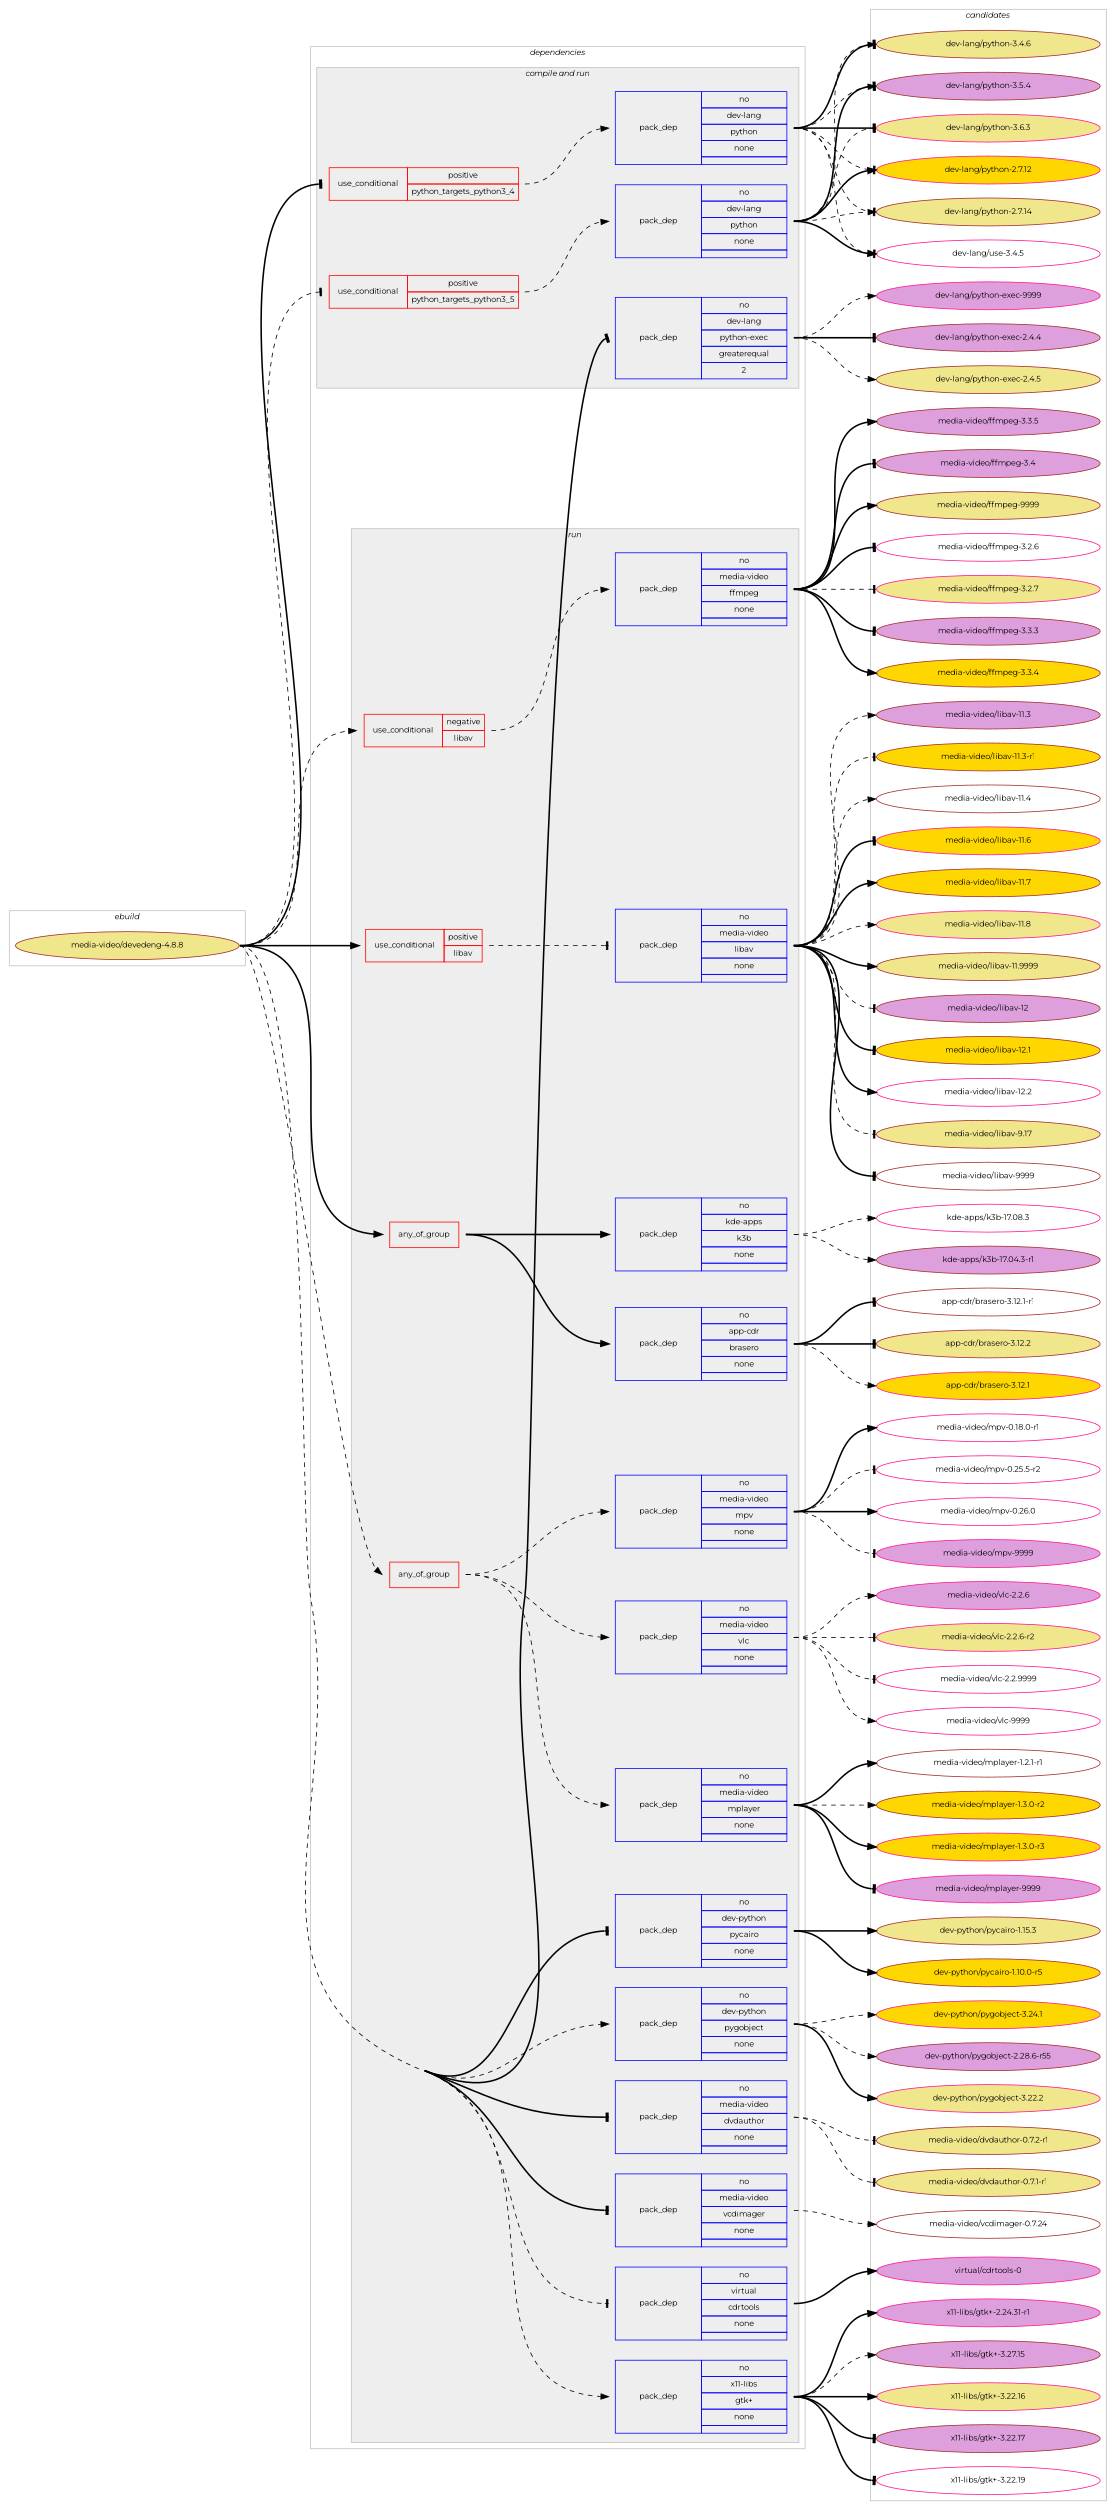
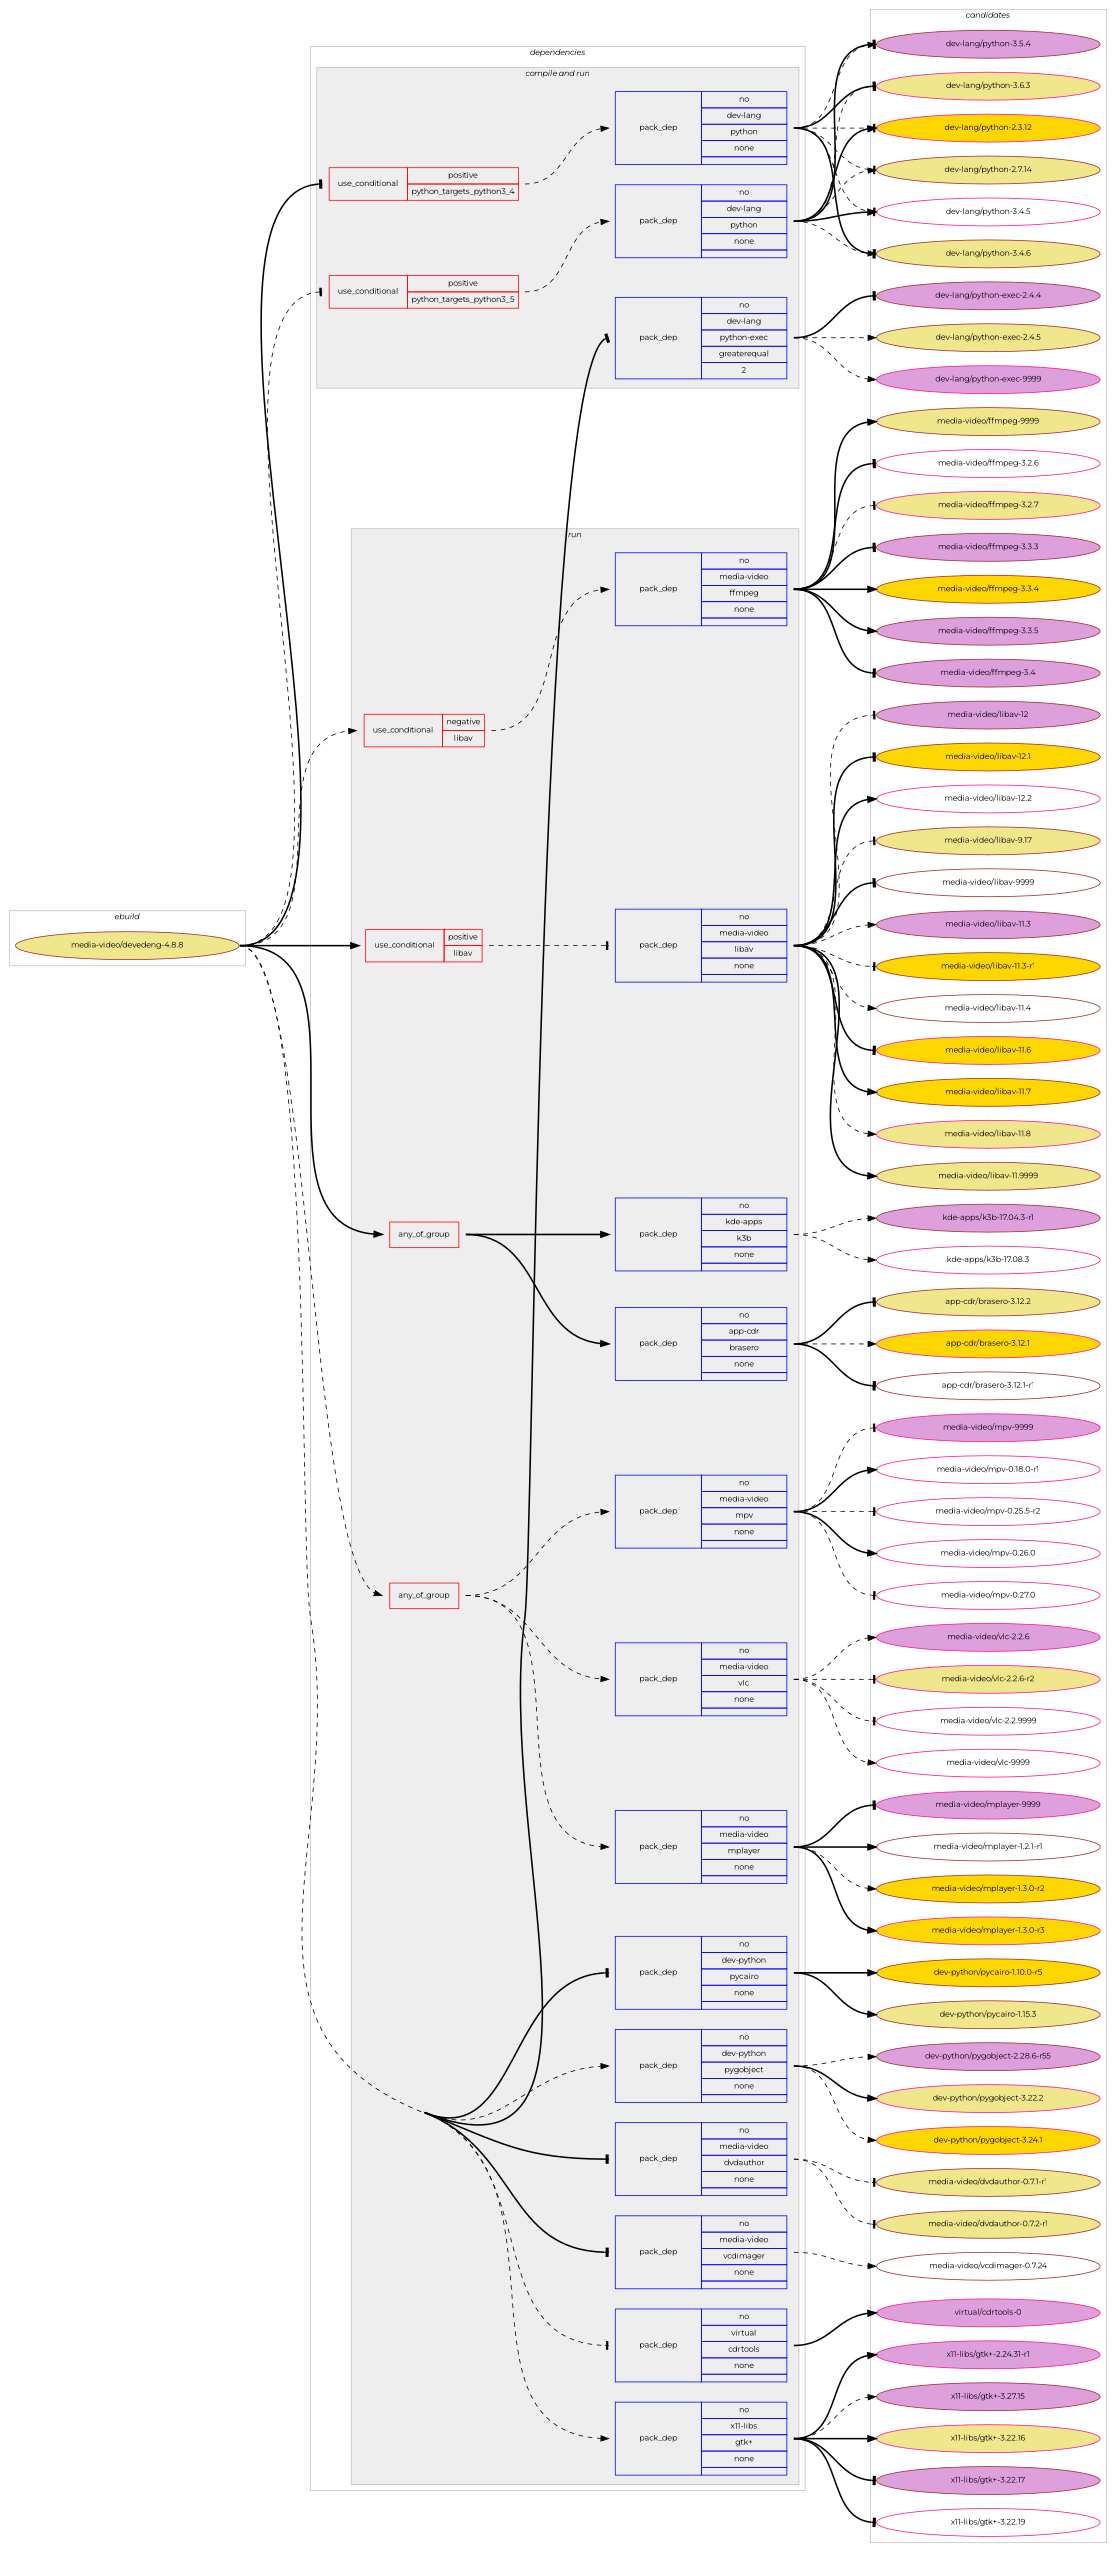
node "dev-lang/python-2.7.12": label "dev-lang/python-2.7.12" -> "dev-lang/python-2.3.12"
node "dev-lang/use-3.4.5": label "dev-lang/use-3.4.5" -> "dev-lang/python-3.4.5"
node "media-video/mpv-0.27.0": added
